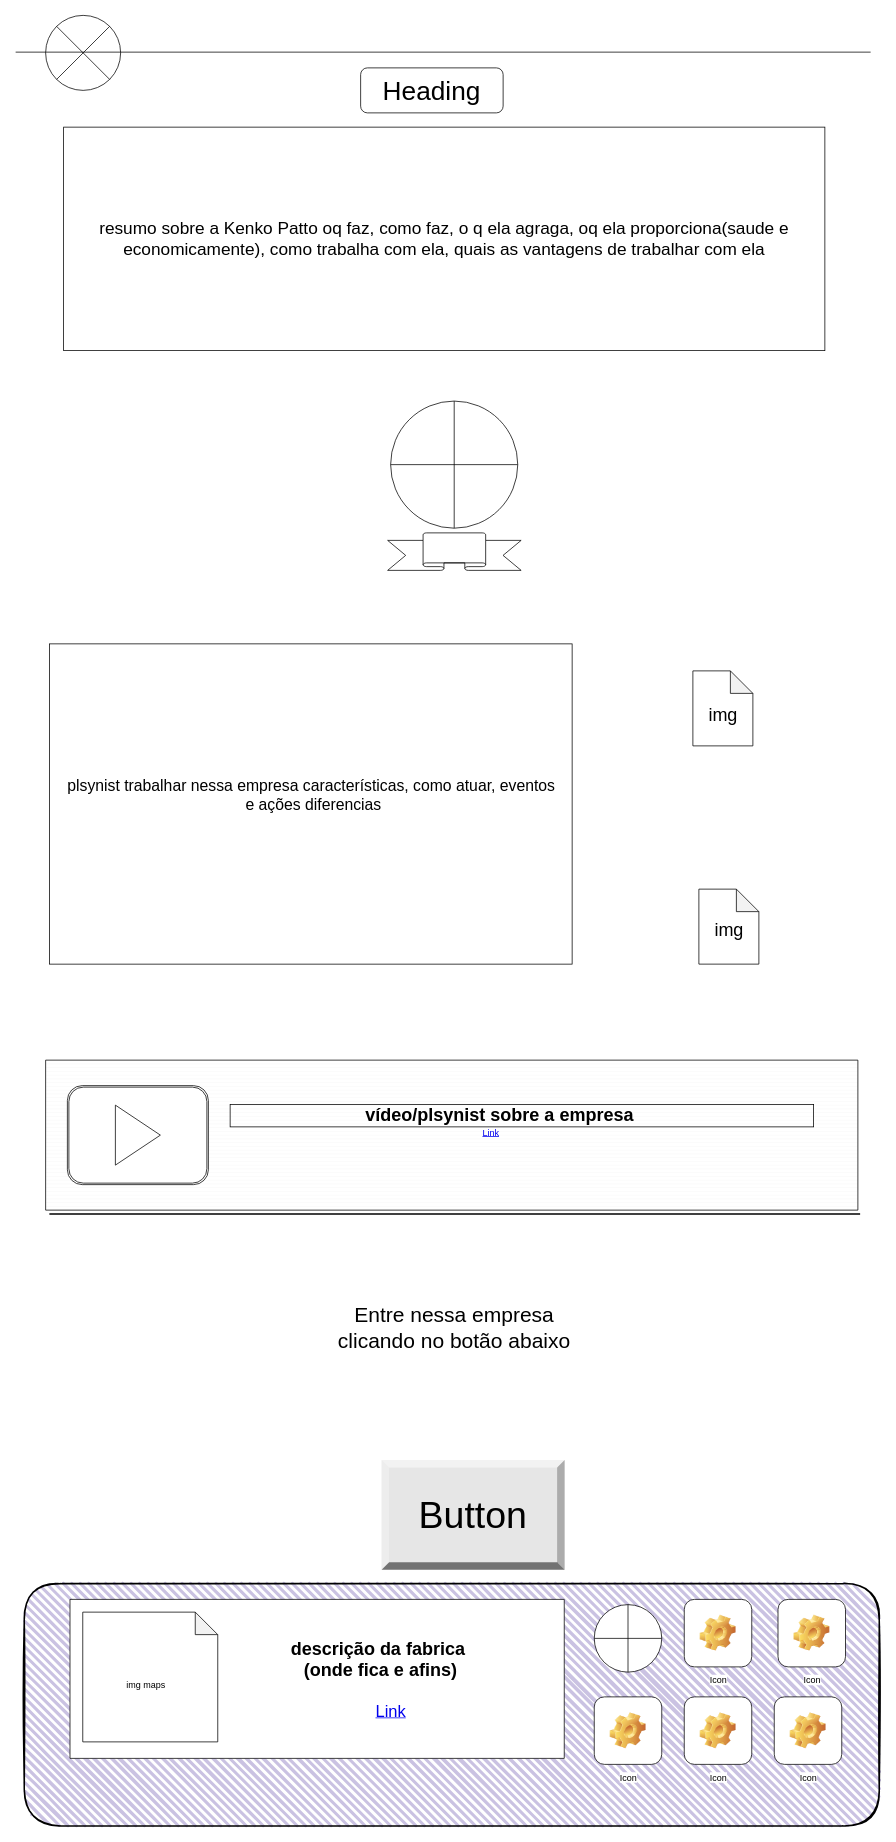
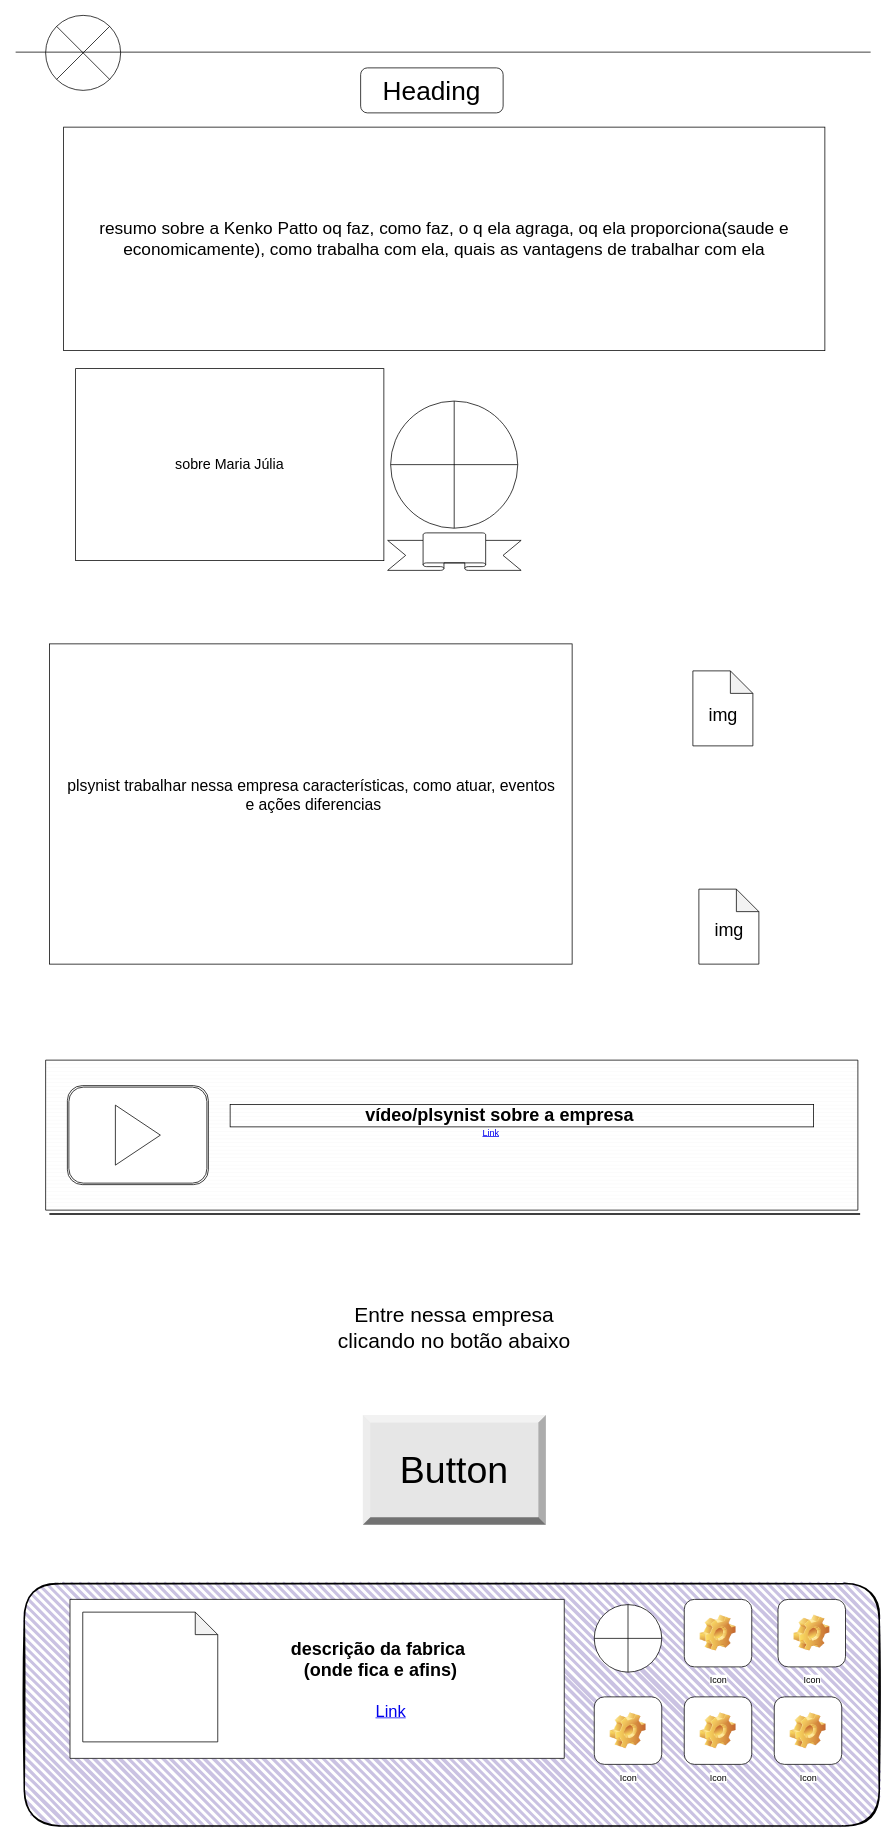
node "sobre Maria Júlia": added
node "Button": moved (473, 1515) -> (454, 1470)
node "img maps": removed
